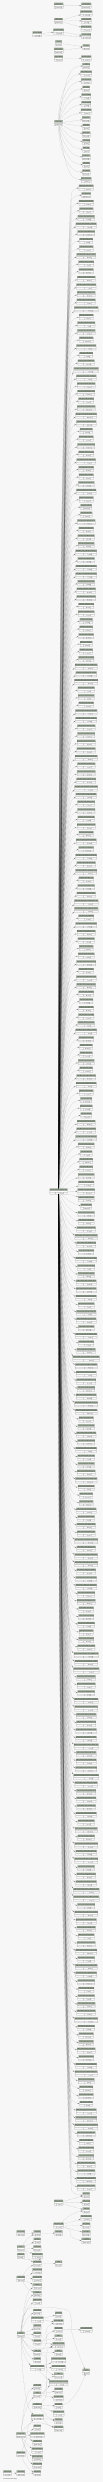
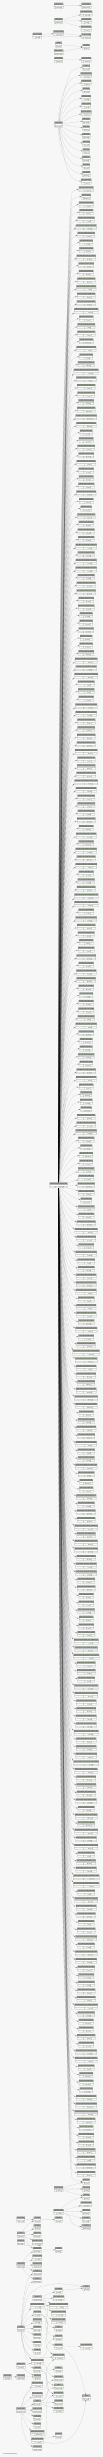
node "field_data_field_files": removed
node "field_revision_field_external_url": removed
node "block": added
